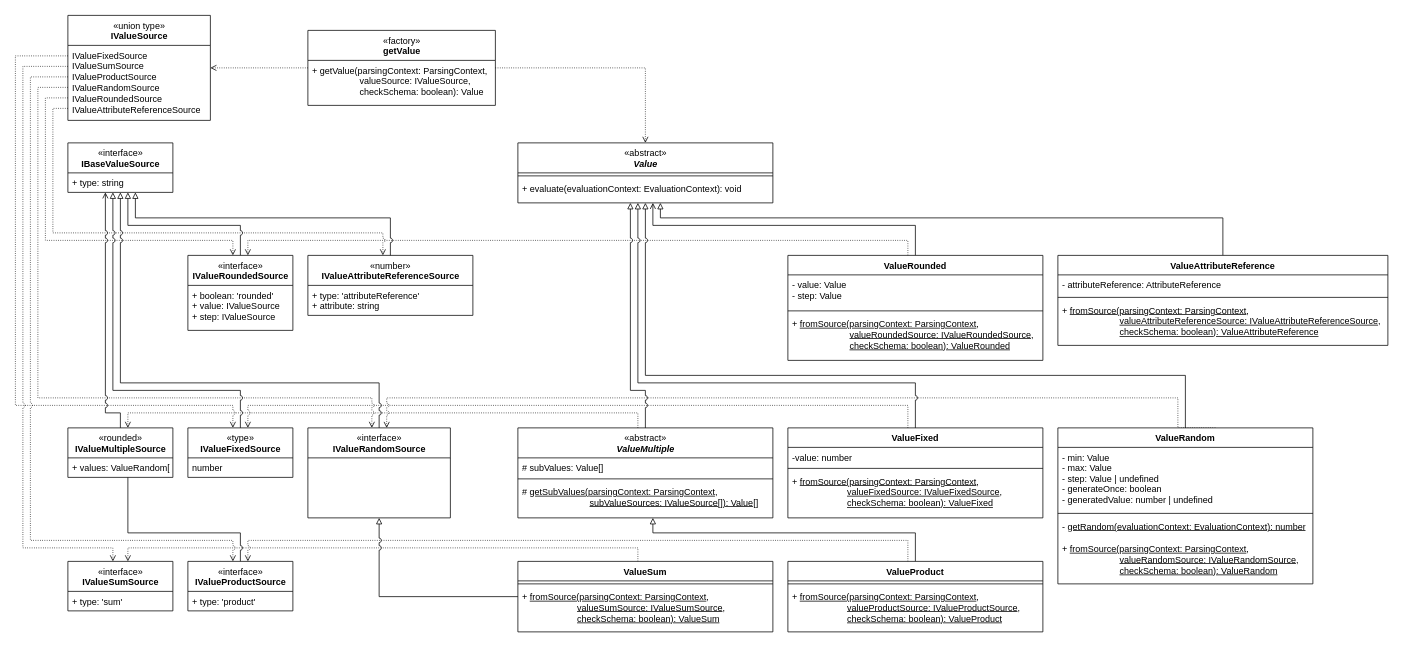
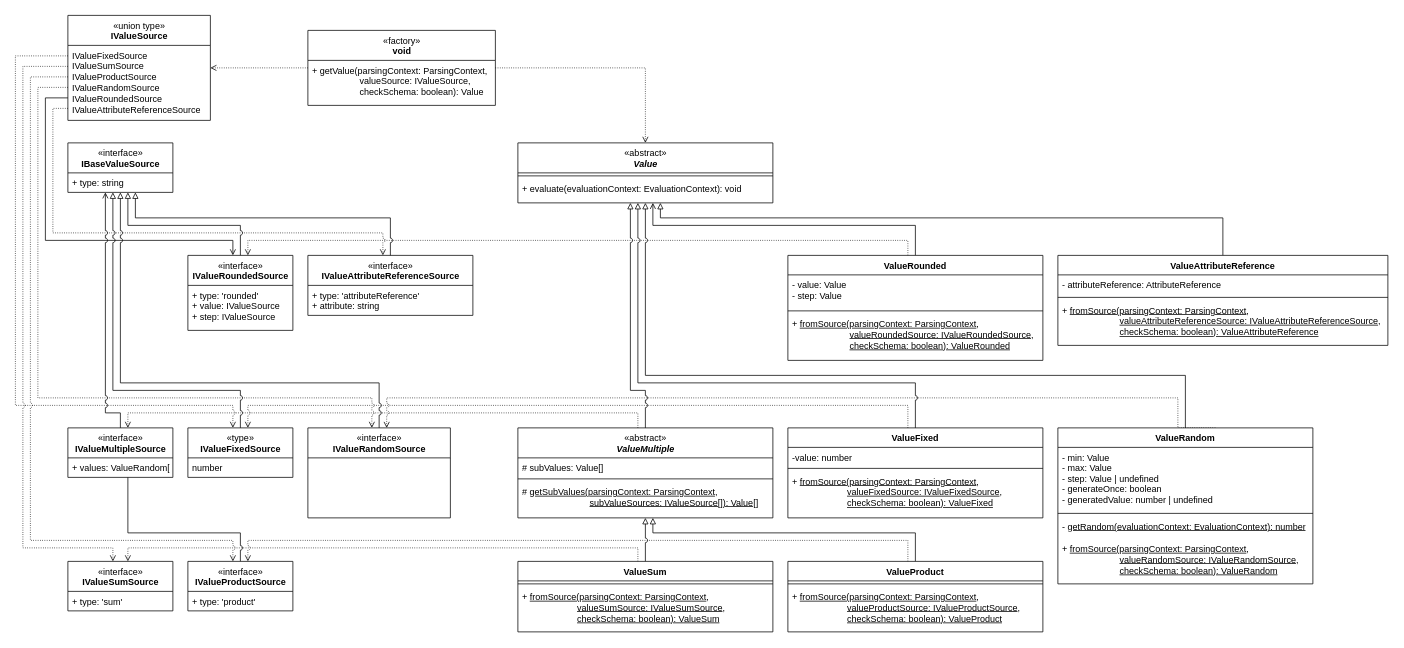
node "«factory» getValue": label "«factory» getValue" -> "«factory» void"
edge "«union type»IValueSource" -> "«interface»IValueRoundedSource": style dashed -> solid
node "«number»IValueAttributeReferenceSource": label "«number»IValueAttributeReferenceSource" -> "«interface»IValueAttributeReferenceSource"
node "+ boolean: 'rounded' + value: IValueSource + step: IValueSource": label "+ boolean: 'rounded' + value: IValueSource + step: IValueSource" -> "+ type: 'rounded' + value: IValueSource + step: IValueSource"
node "«rounded»IValueMultipleSource": label "«rounded»IValueMultipleSource" -> "«interface»IValueMultipleSource"
edge "ValueSum" -> "«interface»IValueRandomSource": now "ValueSum" -> "«abstract» ValueMultiple"
